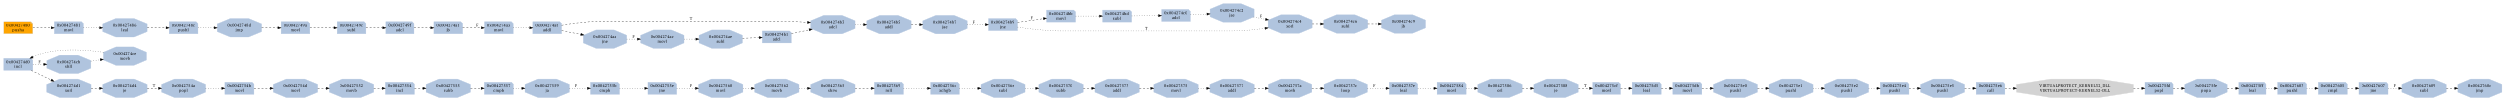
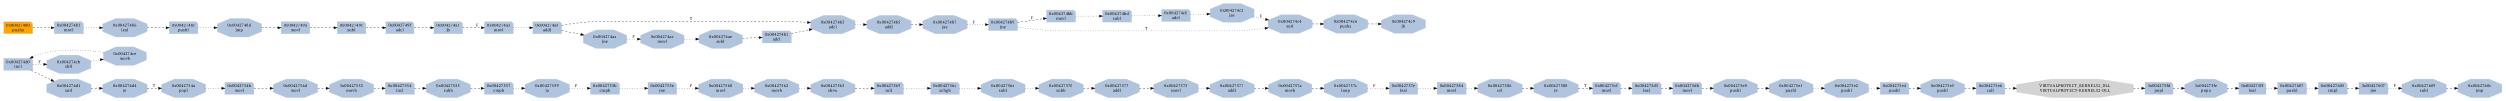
node "0x004274c6 subl": label "0x004274c6 subl" -> "0x004274c6 pusha"
